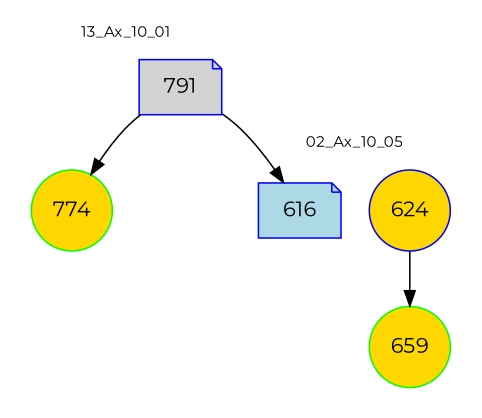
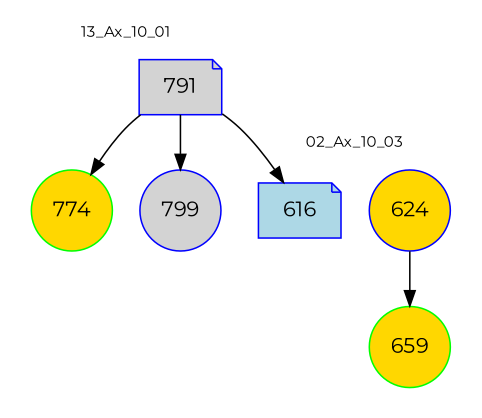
cluster "02_Ax_10_05": label "02_Ax_10_05" -> "02_Ax_10_03"
node "799": added
